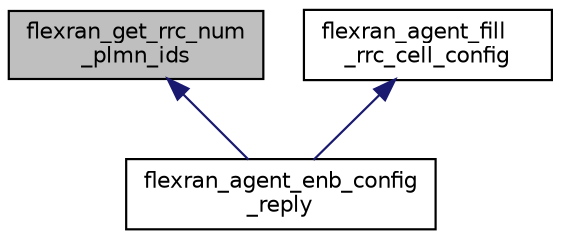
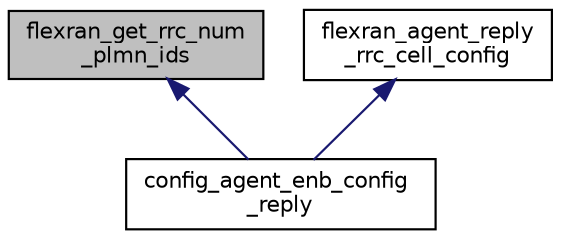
node "flexran_agent_fill _rrc_cell_config": label "flexran_agent_fill _rrc_cell_config" -> "flexran_agent_reply _rrc_cell_config"
node "flexran_agent_enb_config _reply": label "flexran_agent_enb_config _reply" -> "config_agent_enb_config _reply"
